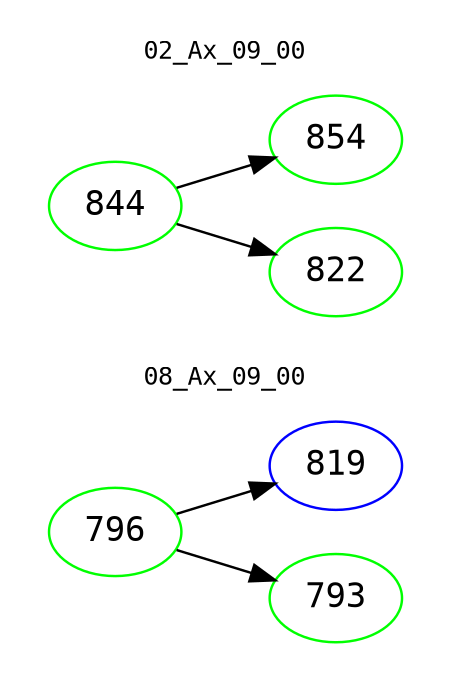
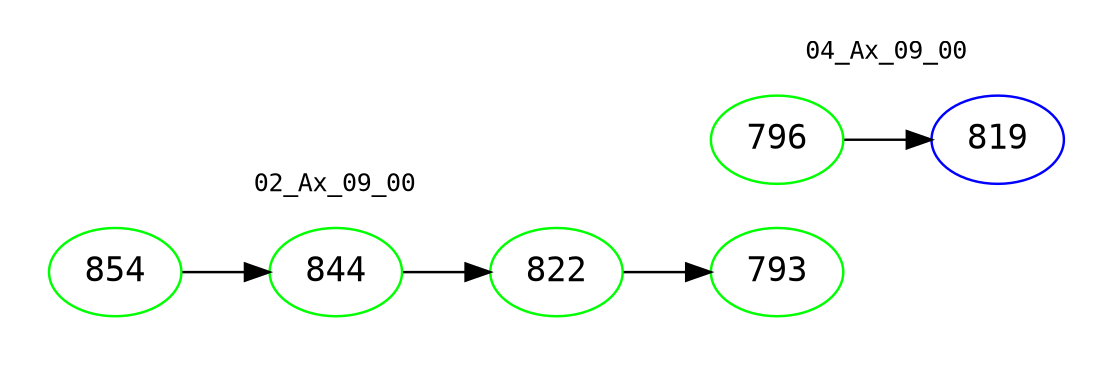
edge "844" -> "854": reversed
cluster "08_Ax_09_00": label "08_Ax_09_00" -> "04_Ax_09_00"
edge "796" -> "793": now "822" -> "793"
